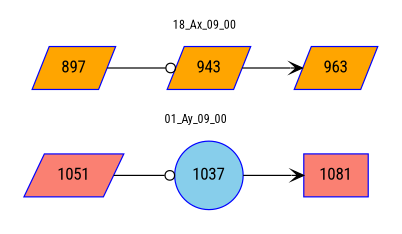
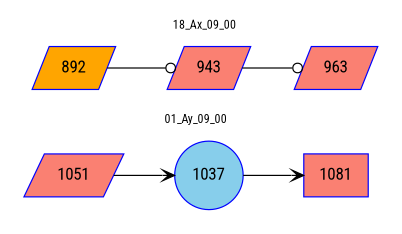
node "897": label "897" -> "892"
node "943": fillcolor orange -> salmon
edge "943" -> "963": arrowhead vee -> odot
node "963": fillcolor orange -> salmon
edge "1051" -> "1037": arrowhead odot -> vee
